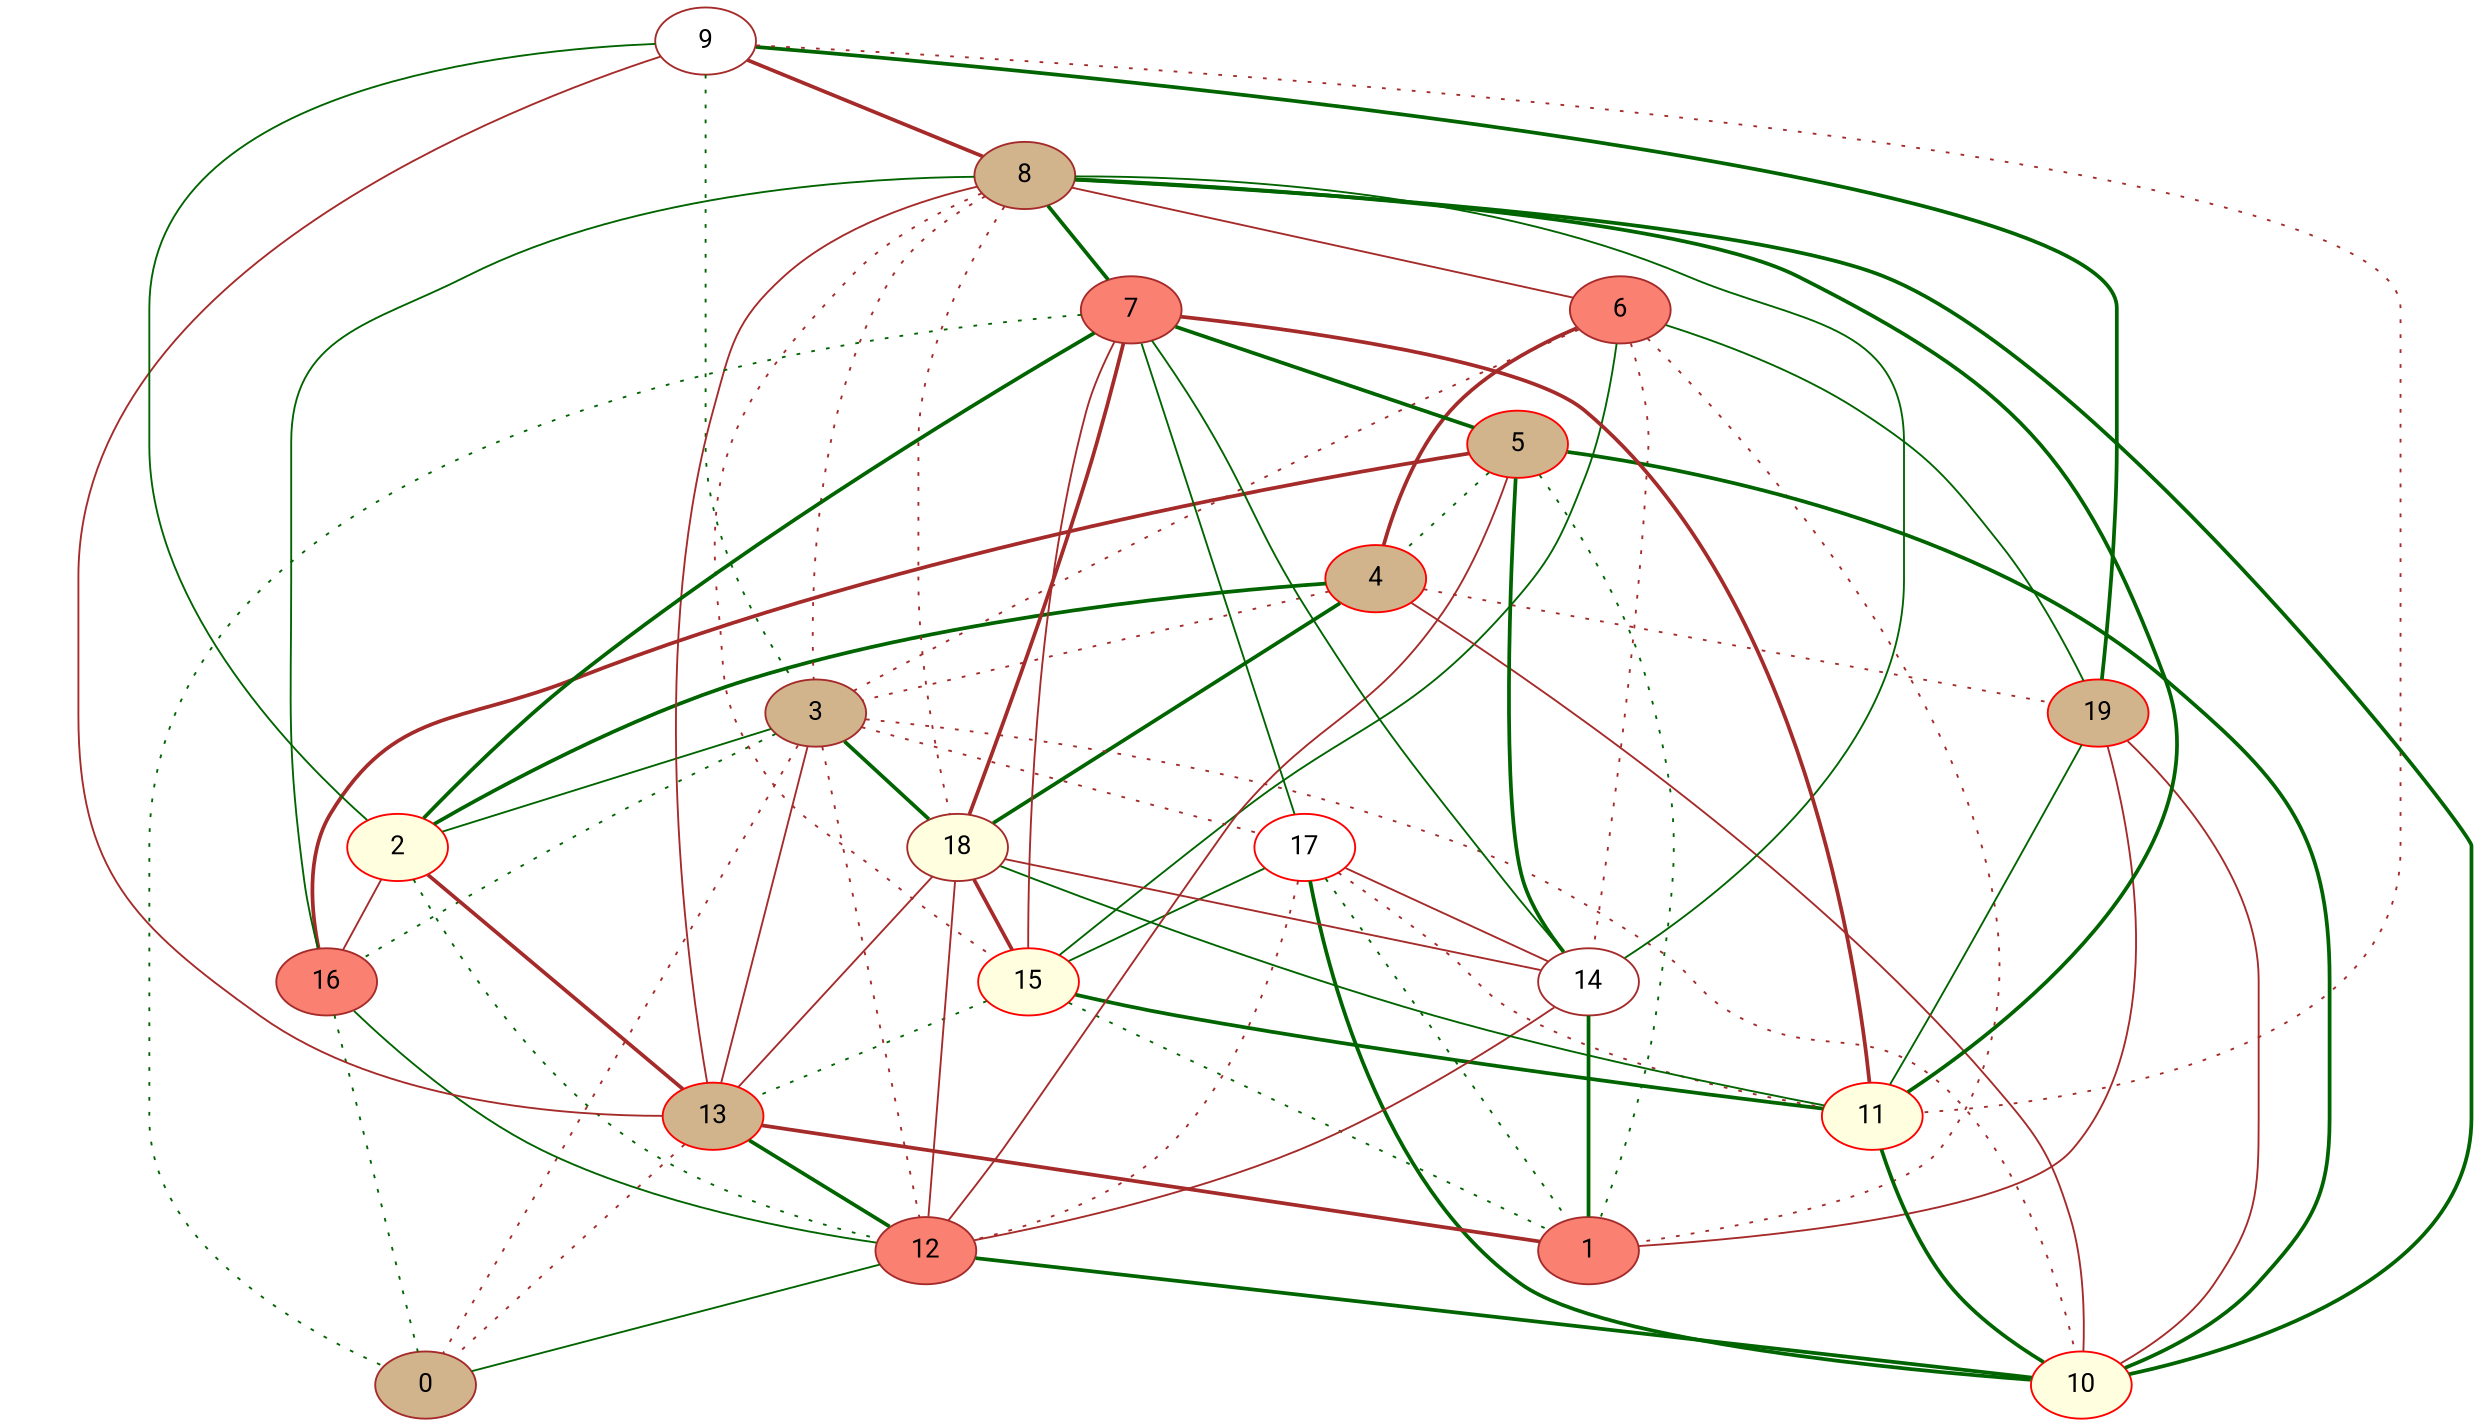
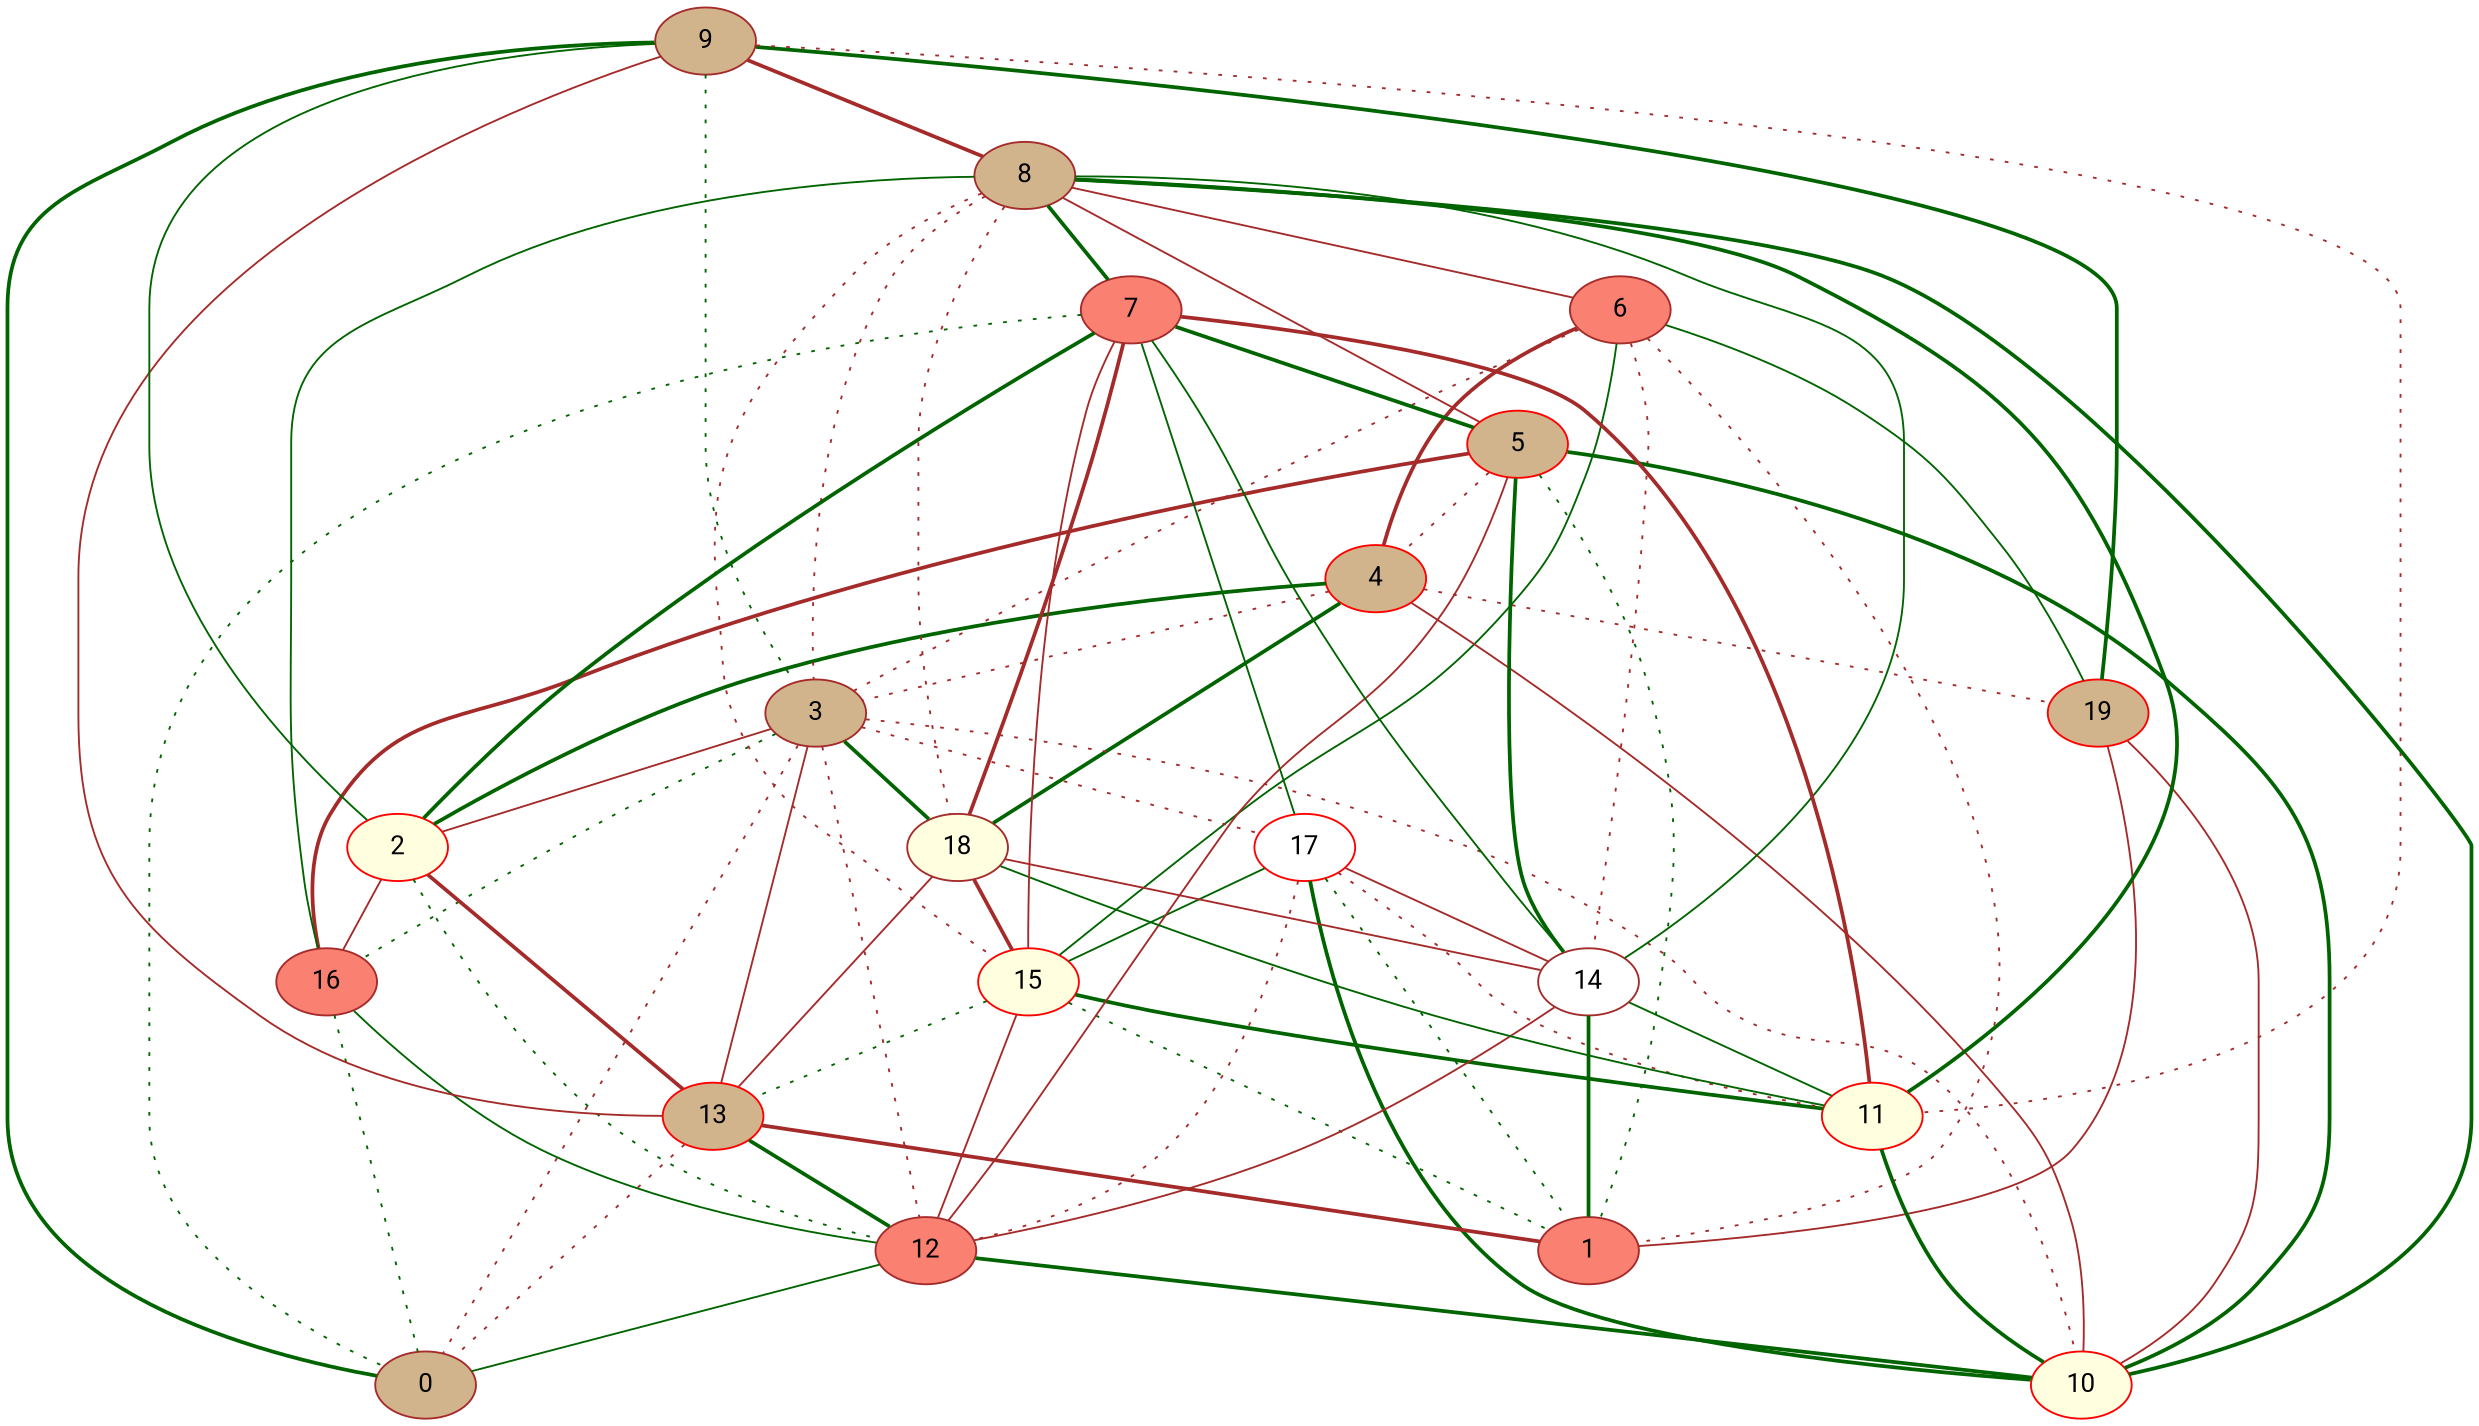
node "9": fillcolor white -> tan
edge "5" -- "4": color darkgreen -> brown
edge "8" -- "13": now "8" -- "5"
edge "9" -- "0": added
edge "3" -- "2": color darkgreen -> brown
edge "19" -- "11": now "14" -- "11"
edge "18" -- "12": now "15" -- "12"
